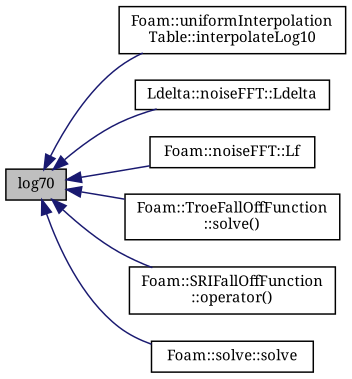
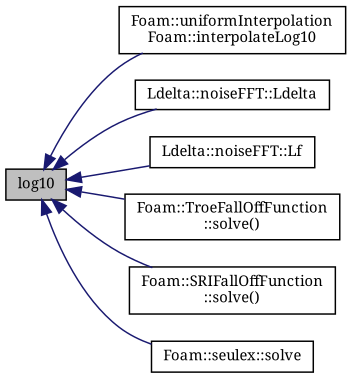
node "Foam::uniformInterpolation Table::interpolateLog10": label "Foam::uniformInterpolation Table::interpolateLog10" -> "Foam::uniformInterpolation Foam::interpolateLog10"
node "Foam::noiseFFT::Lf": label "Foam::noiseFFT::Lf" -> "Ldelta::noiseFFT::Lf"
node "log70": label "log70" -> "log10"
node "Foam::SRIFallOffFunction ::operator()": label "Foam::SRIFallOffFunction ::operator()" -> "Foam::SRIFallOffFunction ::solve()"
node "Foam::solve::solve": label "Foam::solve::solve" -> "Foam::seulex::solve"
